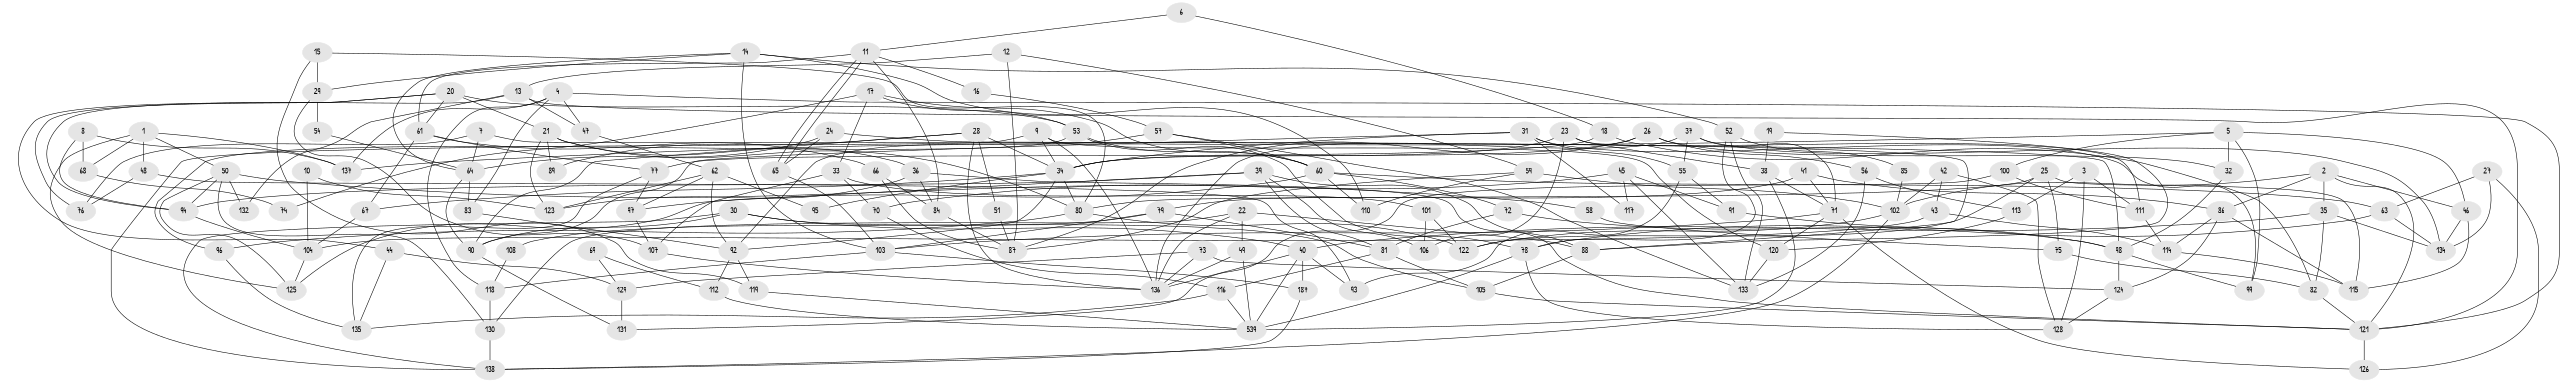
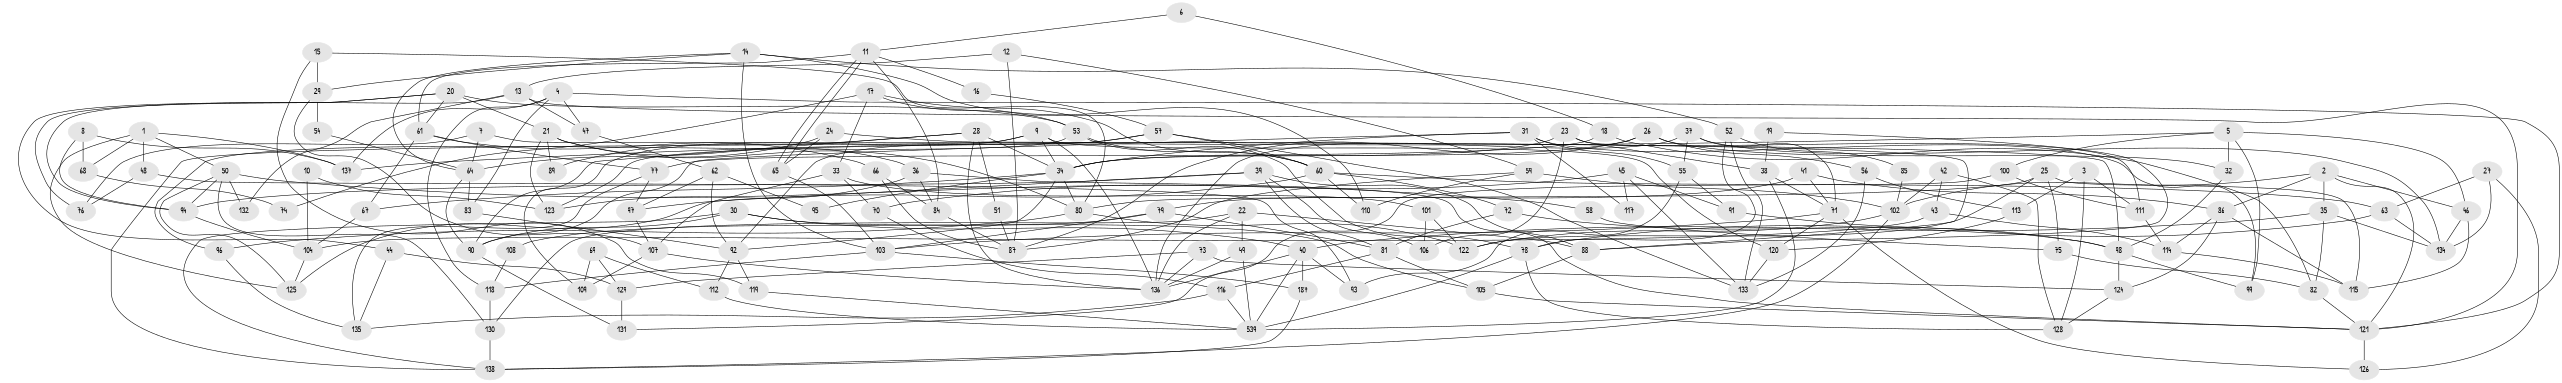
edge "62" -- "123": now "57" -- "123"
node "109": added
